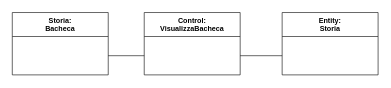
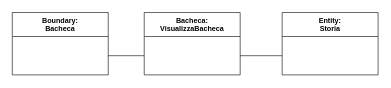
node "Storia: Bacheca": label "Storia: Bacheca" -> "Boundary: Bacheca"
node "Control: VisualizzaBacheca": label "Control: VisualizzaBacheca" -> "Bacheca: VisualizzaBacheca"
